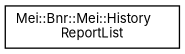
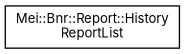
node "Mei::Bnr::Mei::History ReportList": label "Mei::Bnr::Mei::History ReportList" -> "Mei::Bnr::Report::History ReportList"
